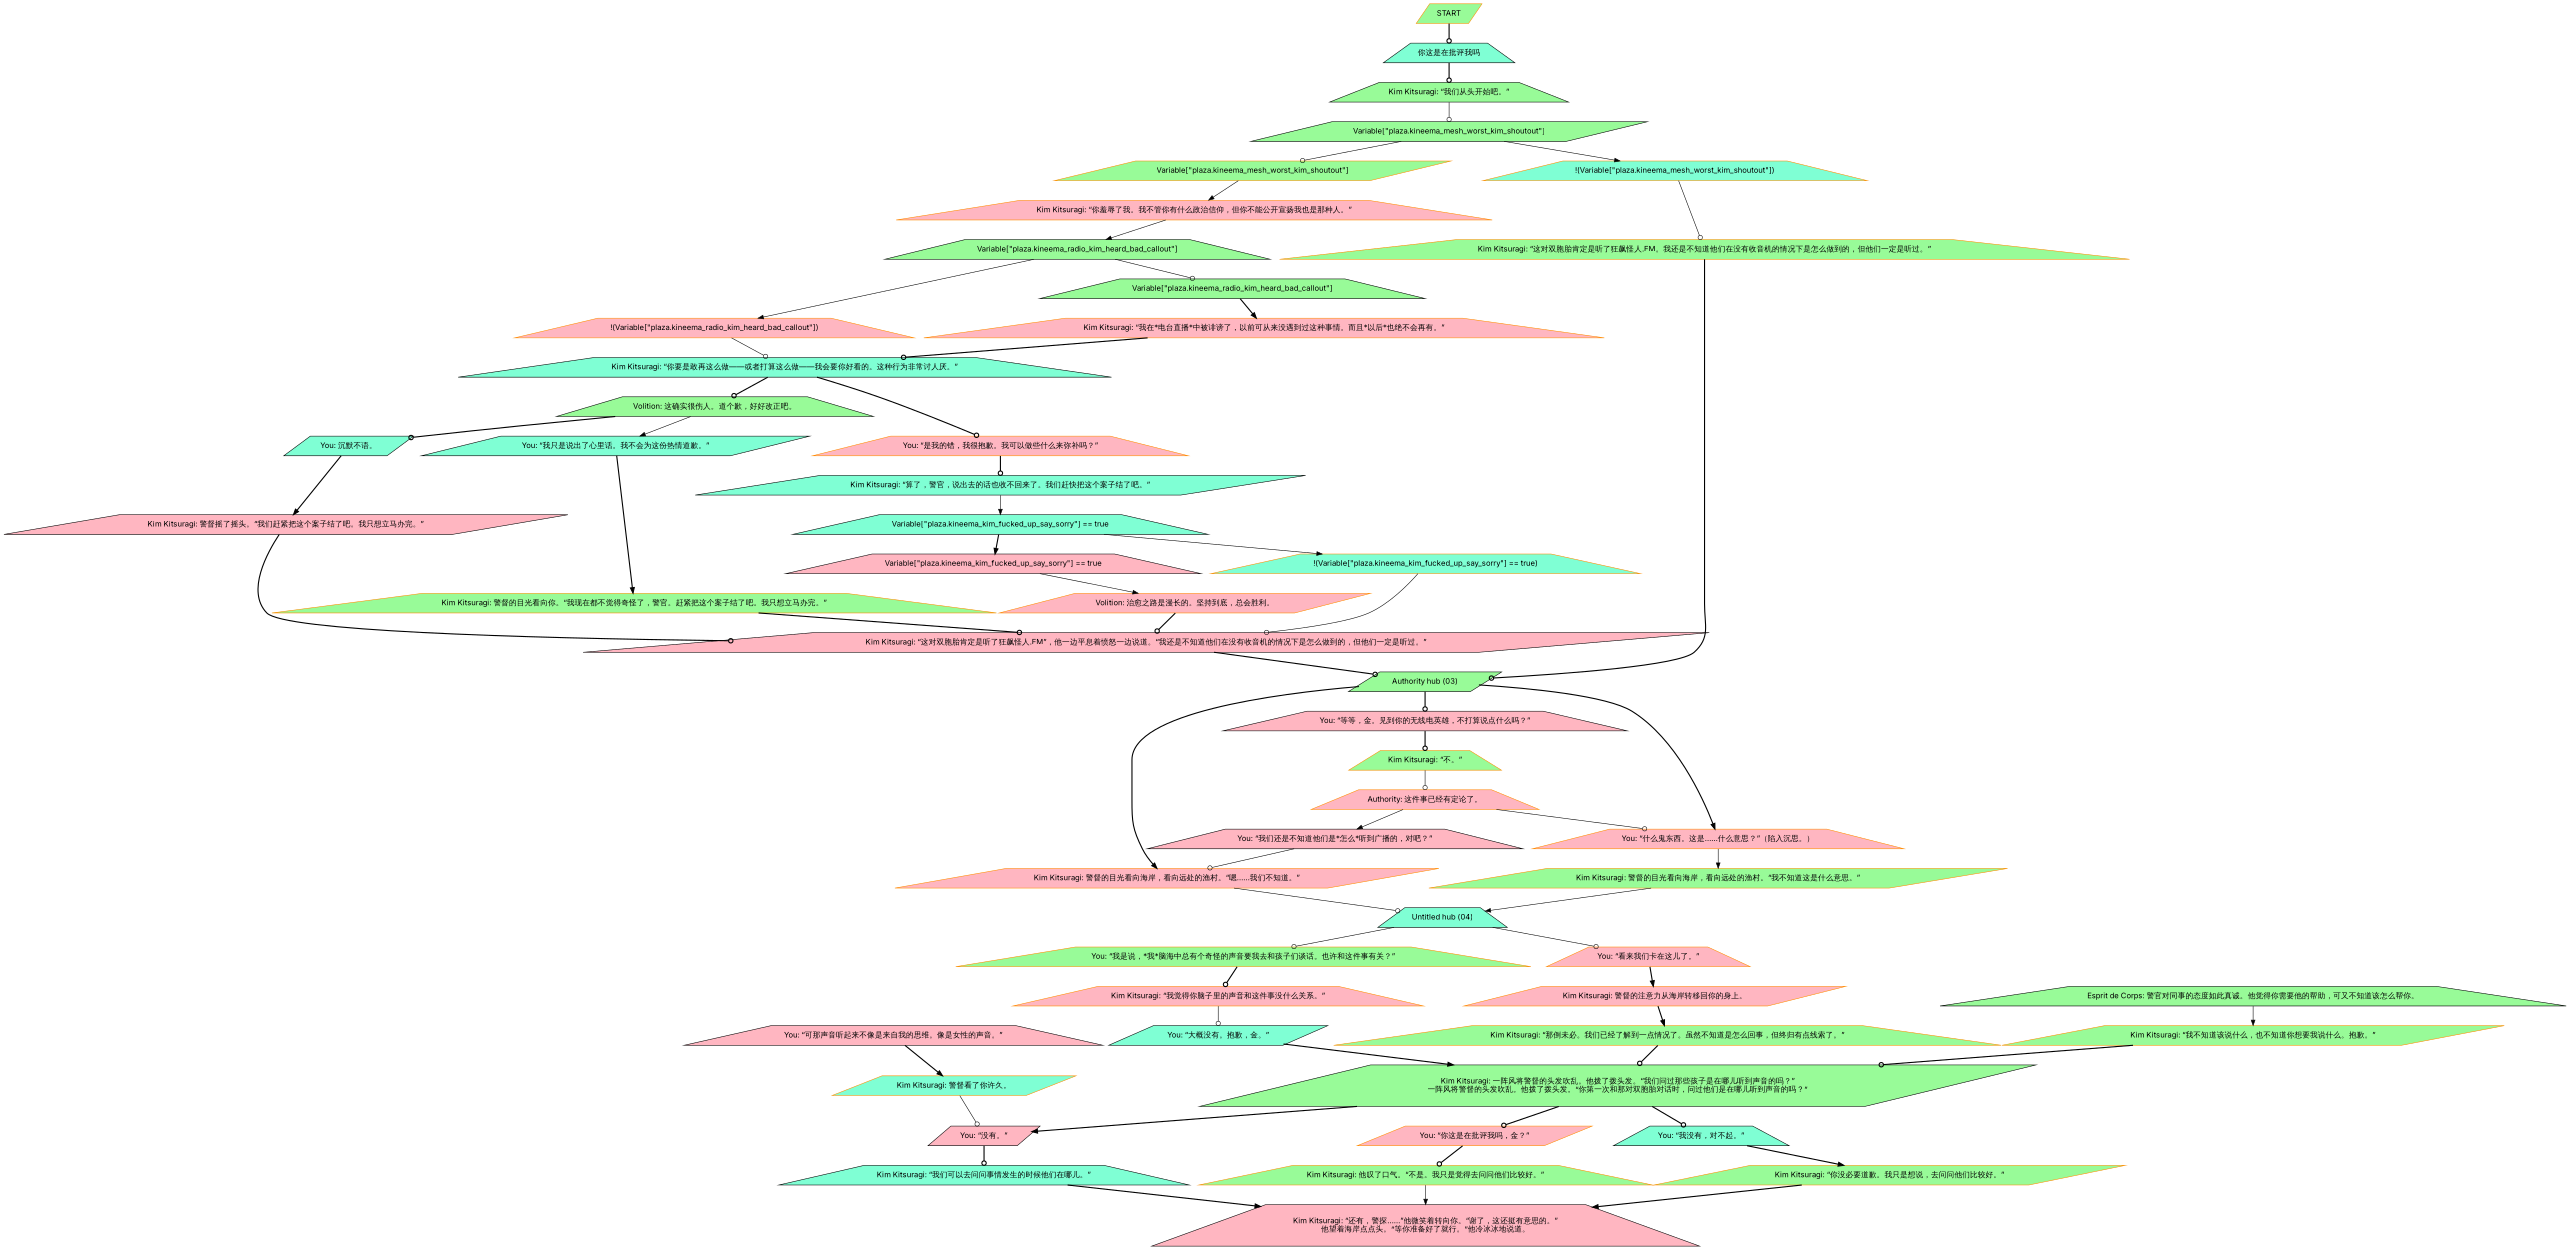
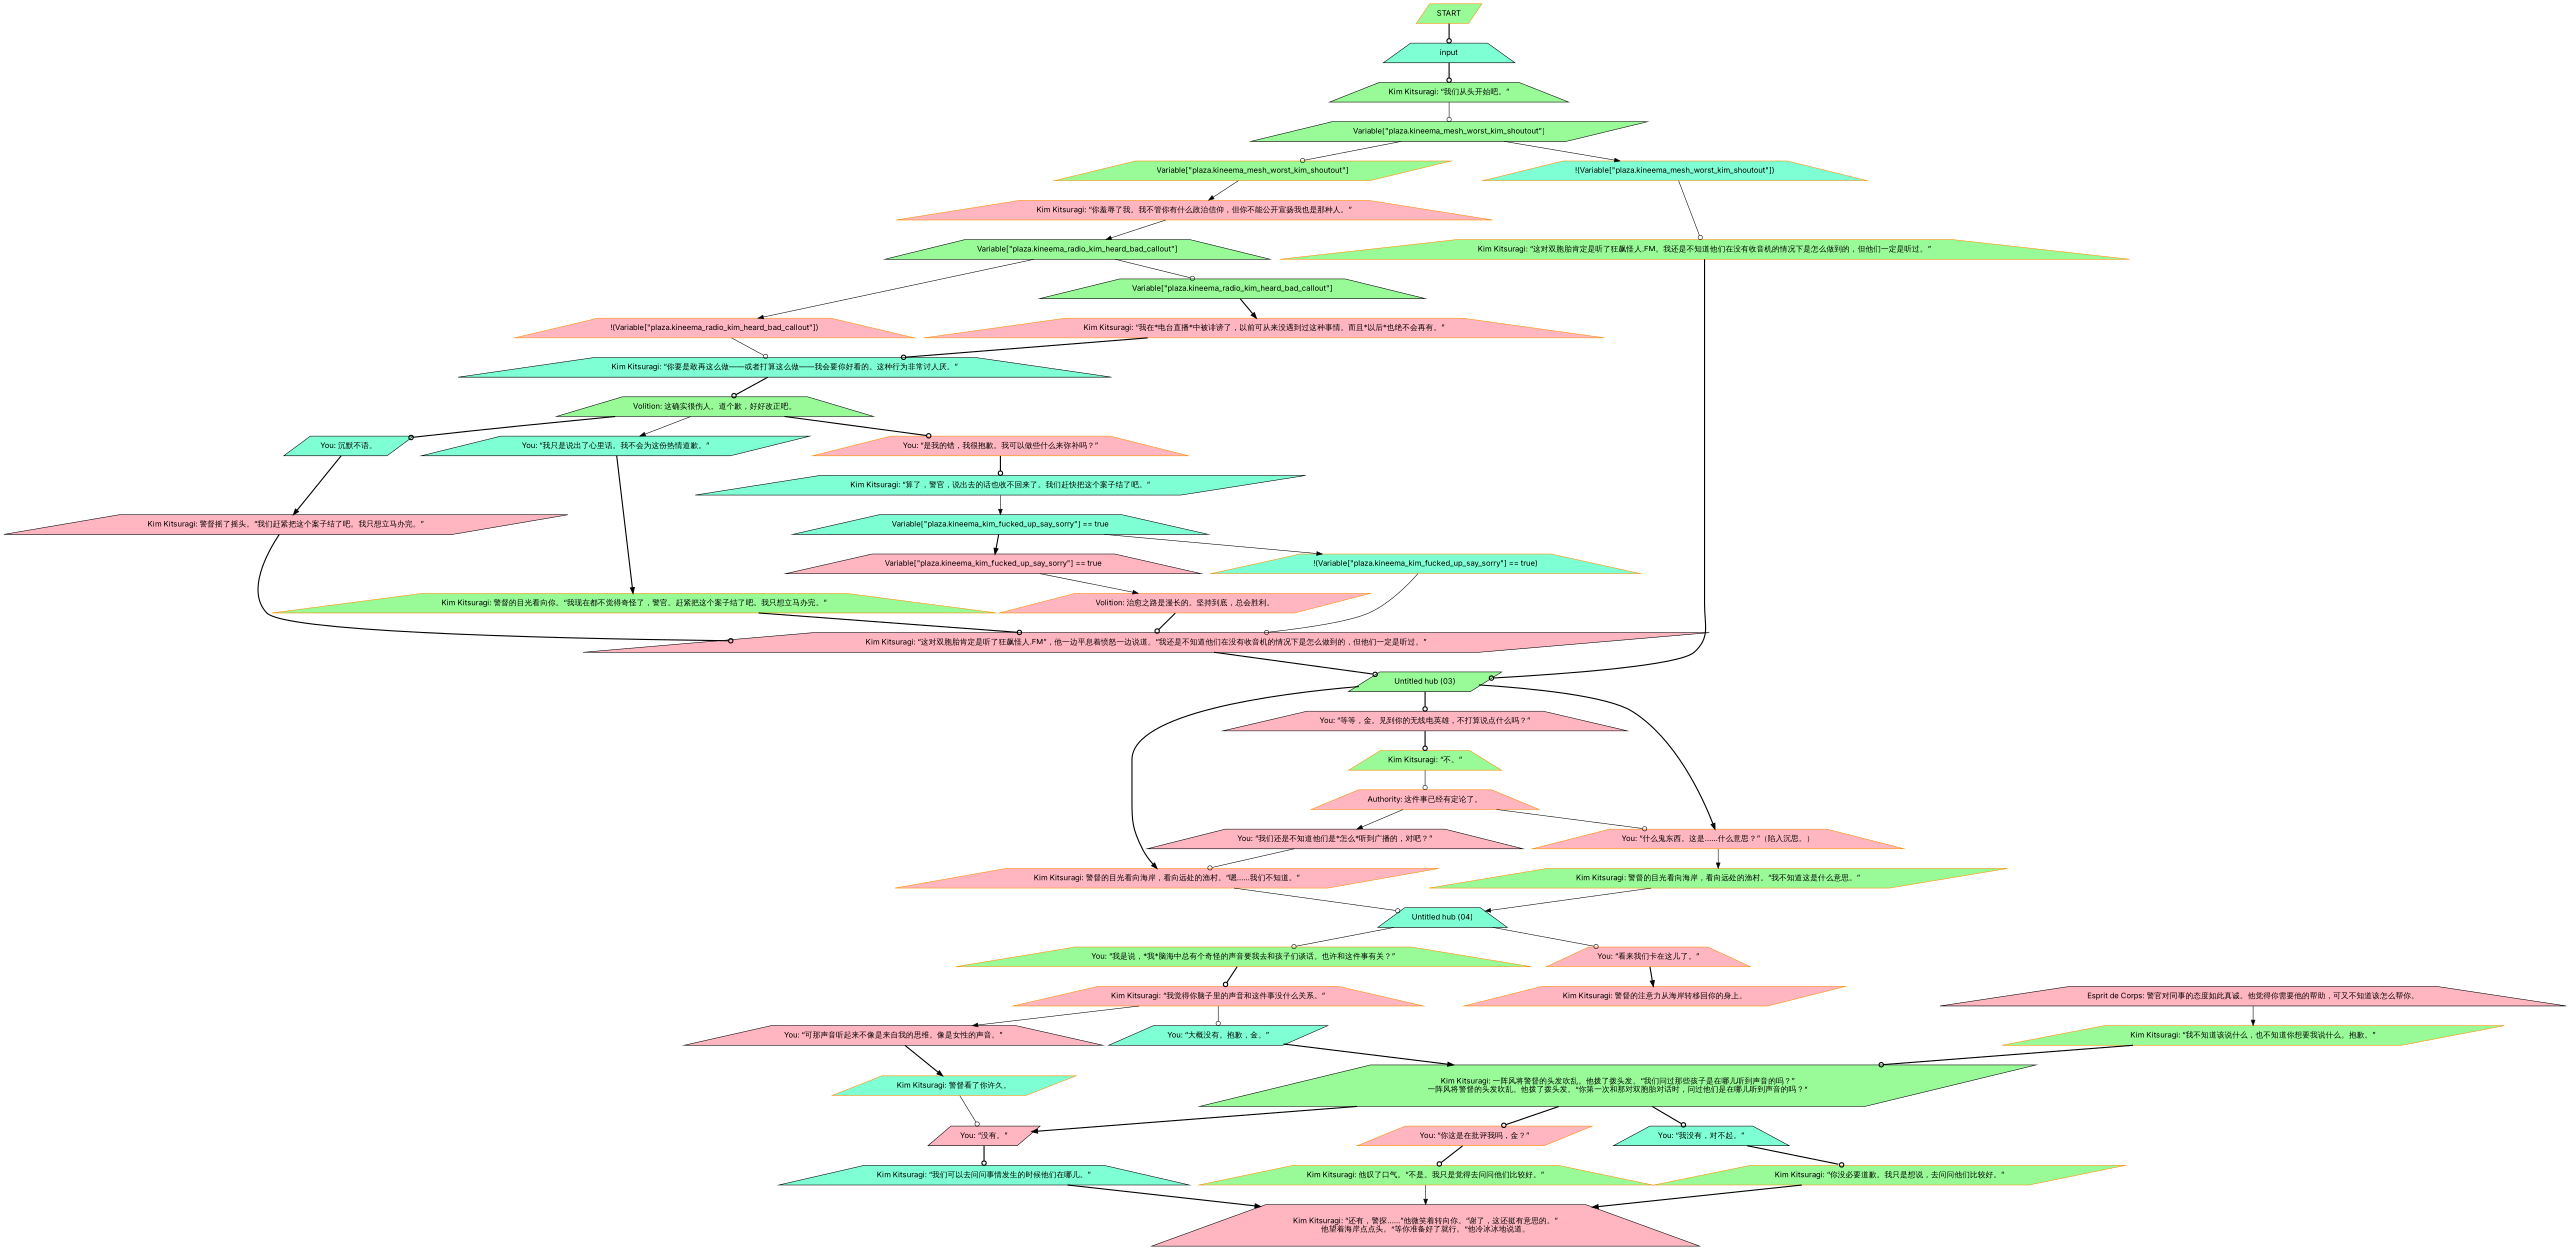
node "你这是在批评我吗": label "你这是在批评我吗" -> "input"
edge "Kim Kitsuragi: “你要是敢再这么做——或者打算这么做——我会要你好看的。这种行为非常讨人厌。”" -> "You: “是我的错，我很抱歉。我可以做些什么来弥补吗？”": now "Volition: 这确实很伤人。道个歉，好好改正吧。" -> "You: “是我的错，我很抱歉。我可以做些什么来弥补吗？”"
node "Authority hub (03)": label "Authority hub (03)" -> "Untitled hub (03)"
node "Esprit de Corps: 警官对同事的态度如此真诚。他觉得你需要他的帮助，可又不知道该怎么帮你。": fillcolor palegreen -> lightpink
edge "Kim Kitsuragi: “我觉得你脑子里的声音和这件事没什么关系。”" -> "You: “可那声音听起来不像是来自我的思维。像是女性的声音。”": added
node "Kim Kitsuragi: “那倒未必。我们已经了解到一点情况了。虽然不知道是怎么回事，但终归有点线索了。”": removed
edge "You: “我没有，对不起。”" -> "Kim Kitsuragi: “你没必要道歉。我只是想说，去问问他们比较好。”": arrowhead normal -> odot
